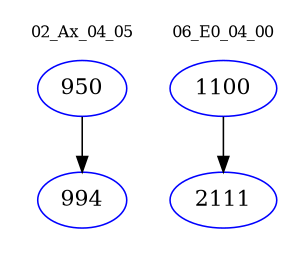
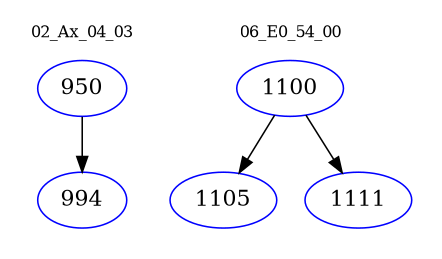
cluster "02_Ax_04_05": label "02_Ax_04_05" -> "02_Ax_04_03"
cluster "06_E0_04_00": label "06_E0_04_00" -> "06_E0_54_00"
node "1105": added
node "2111": label "2111" -> "1111"
